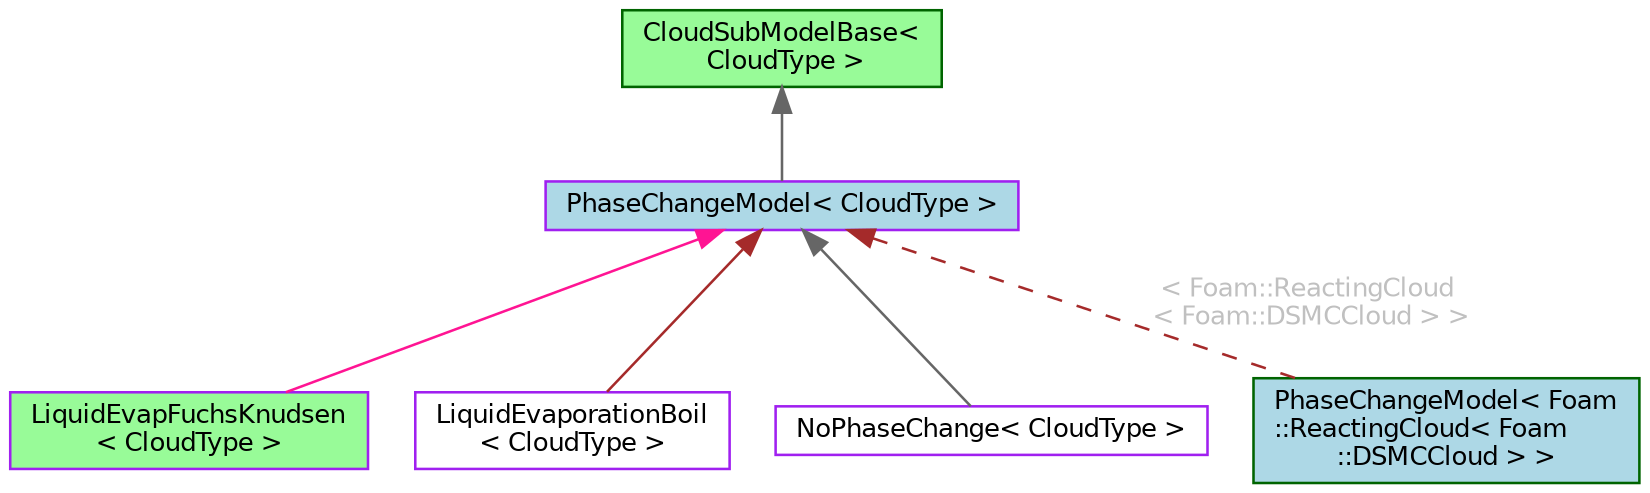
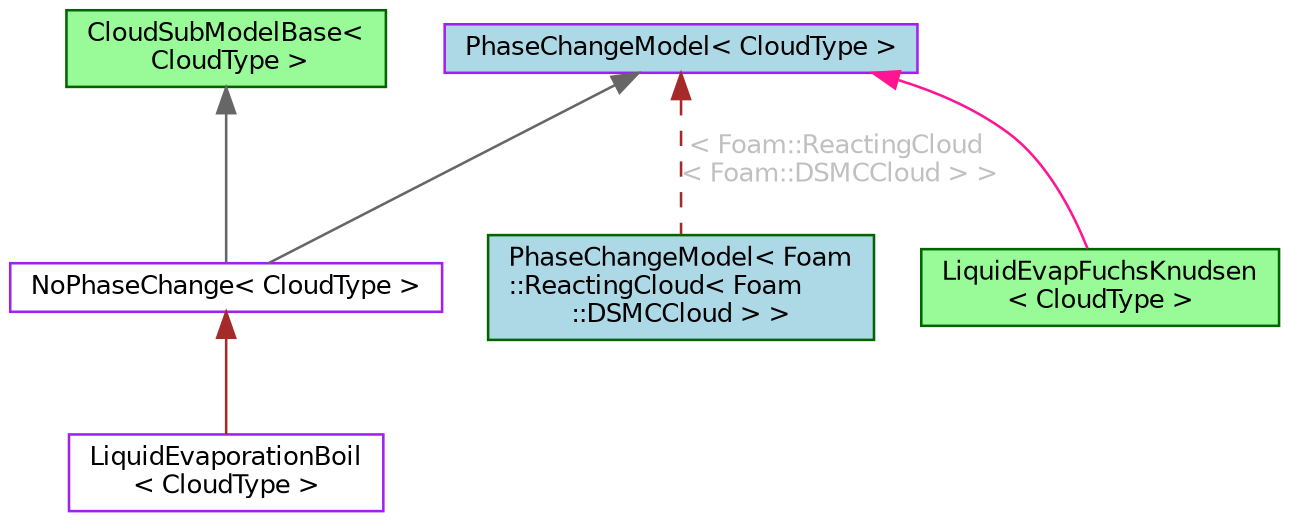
edge "PhaseChangeModel< CloudType >" -> "CloudSubModelBase< CloudType >": now "NoPhaseChange< CloudType >" -> "CloudSubModelBase< CloudType >"
edge "LiquidEvaporationBoil < CloudType >" -> "PhaseChangeModel< CloudType >": now "LiquidEvaporationBoil < CloudType >" -> "NoPhaseChange< CloudType >"
node "LiquidEvapFuchsKnudsen < CloudType >": color purple -> darkgreen
